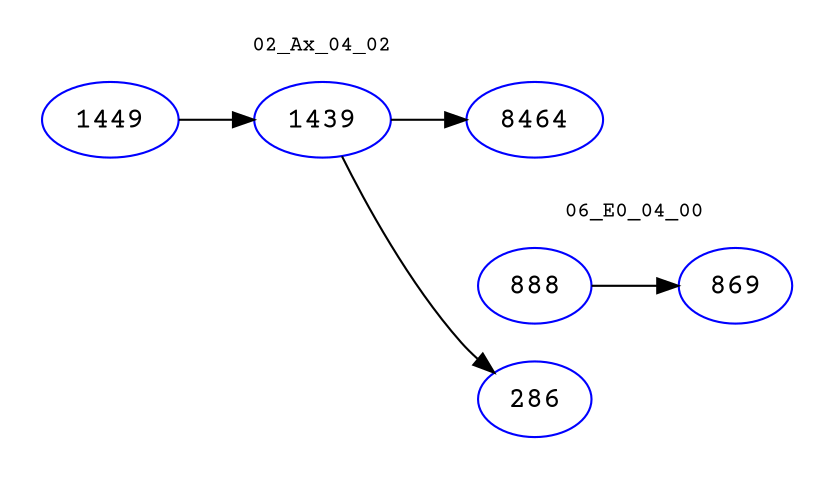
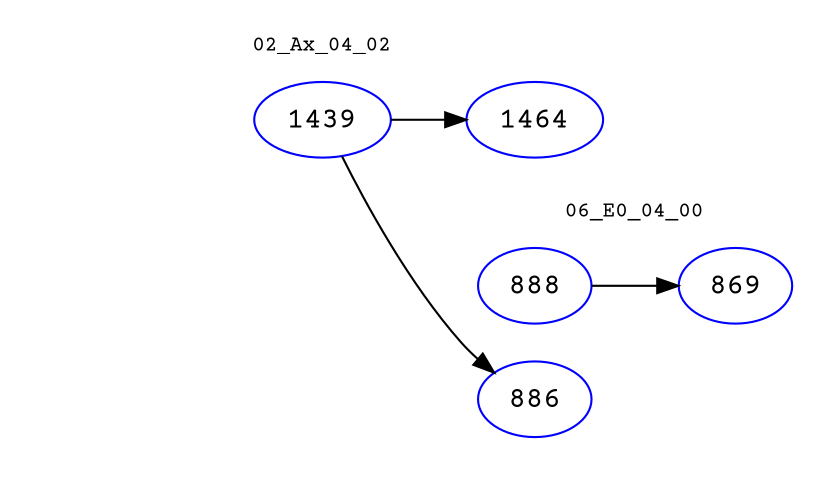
node "1449": removed
node "8464": label "8464" -> "1464"
node "286": label "286" -> "886"
